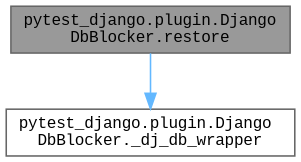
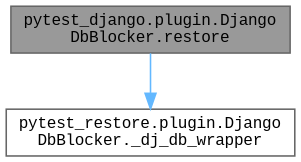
node "pytest_django.plugin.Django DbBlocker._dj_db_wrapper": label "pytest_django.plugin.Django DbBlocker._dj_db_wrapper" -> "pytest_restore.plugin.Django DbBlocker._dj_db_wrapper"
